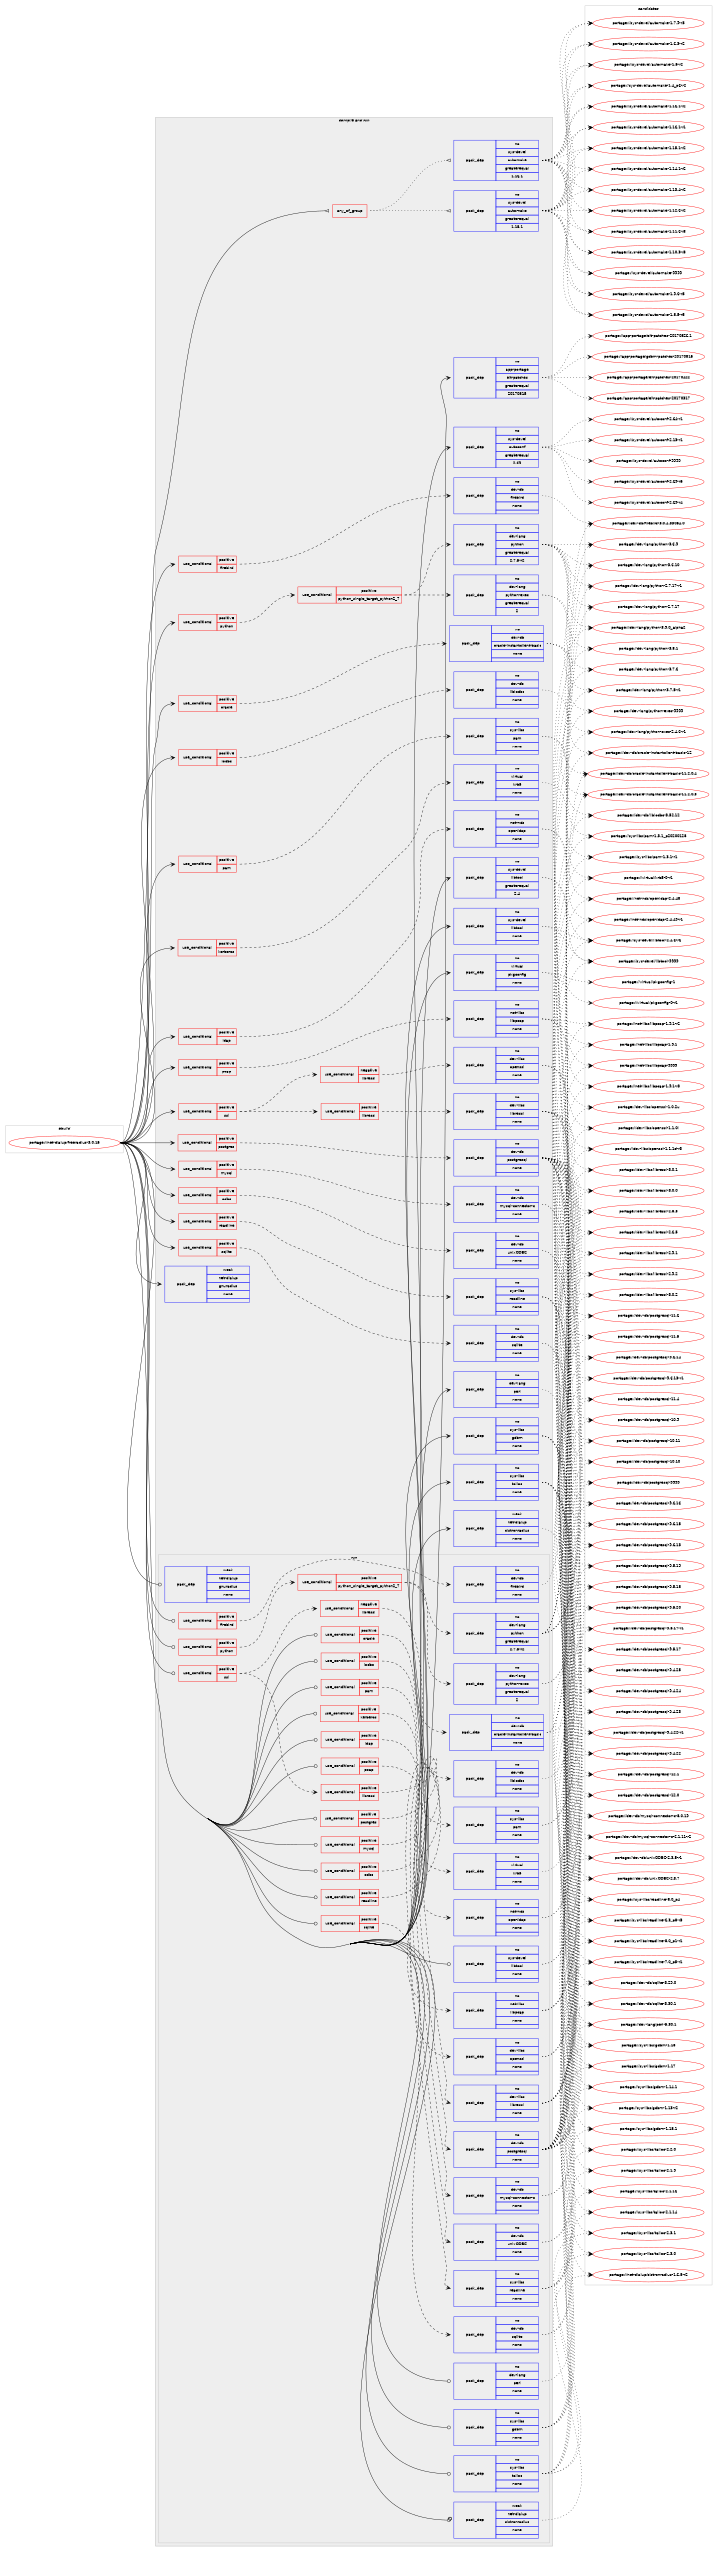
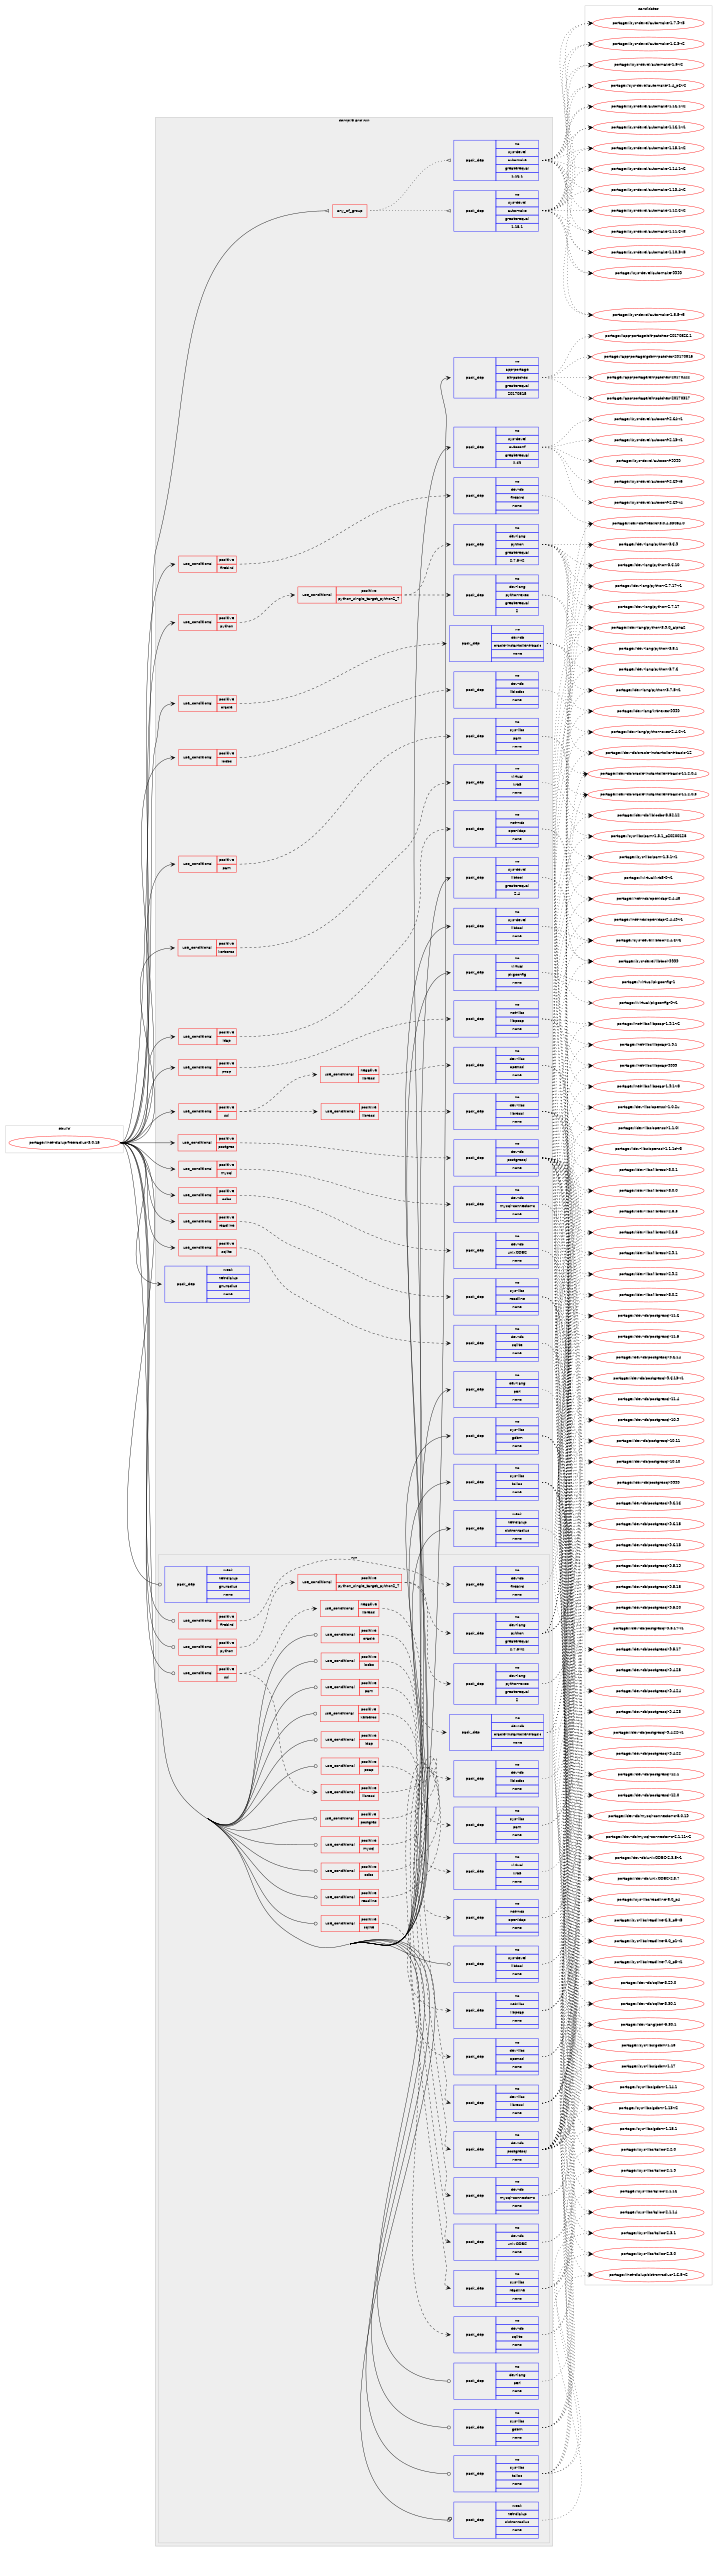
node "portage://sys-devel/automake-1.9.6-r5": removed
node "portage://dev-lang/python-exec-9999": label "portage://dev-lang/python-exec-9999" -> "portage://dev-lang/krb-exec-9999"
